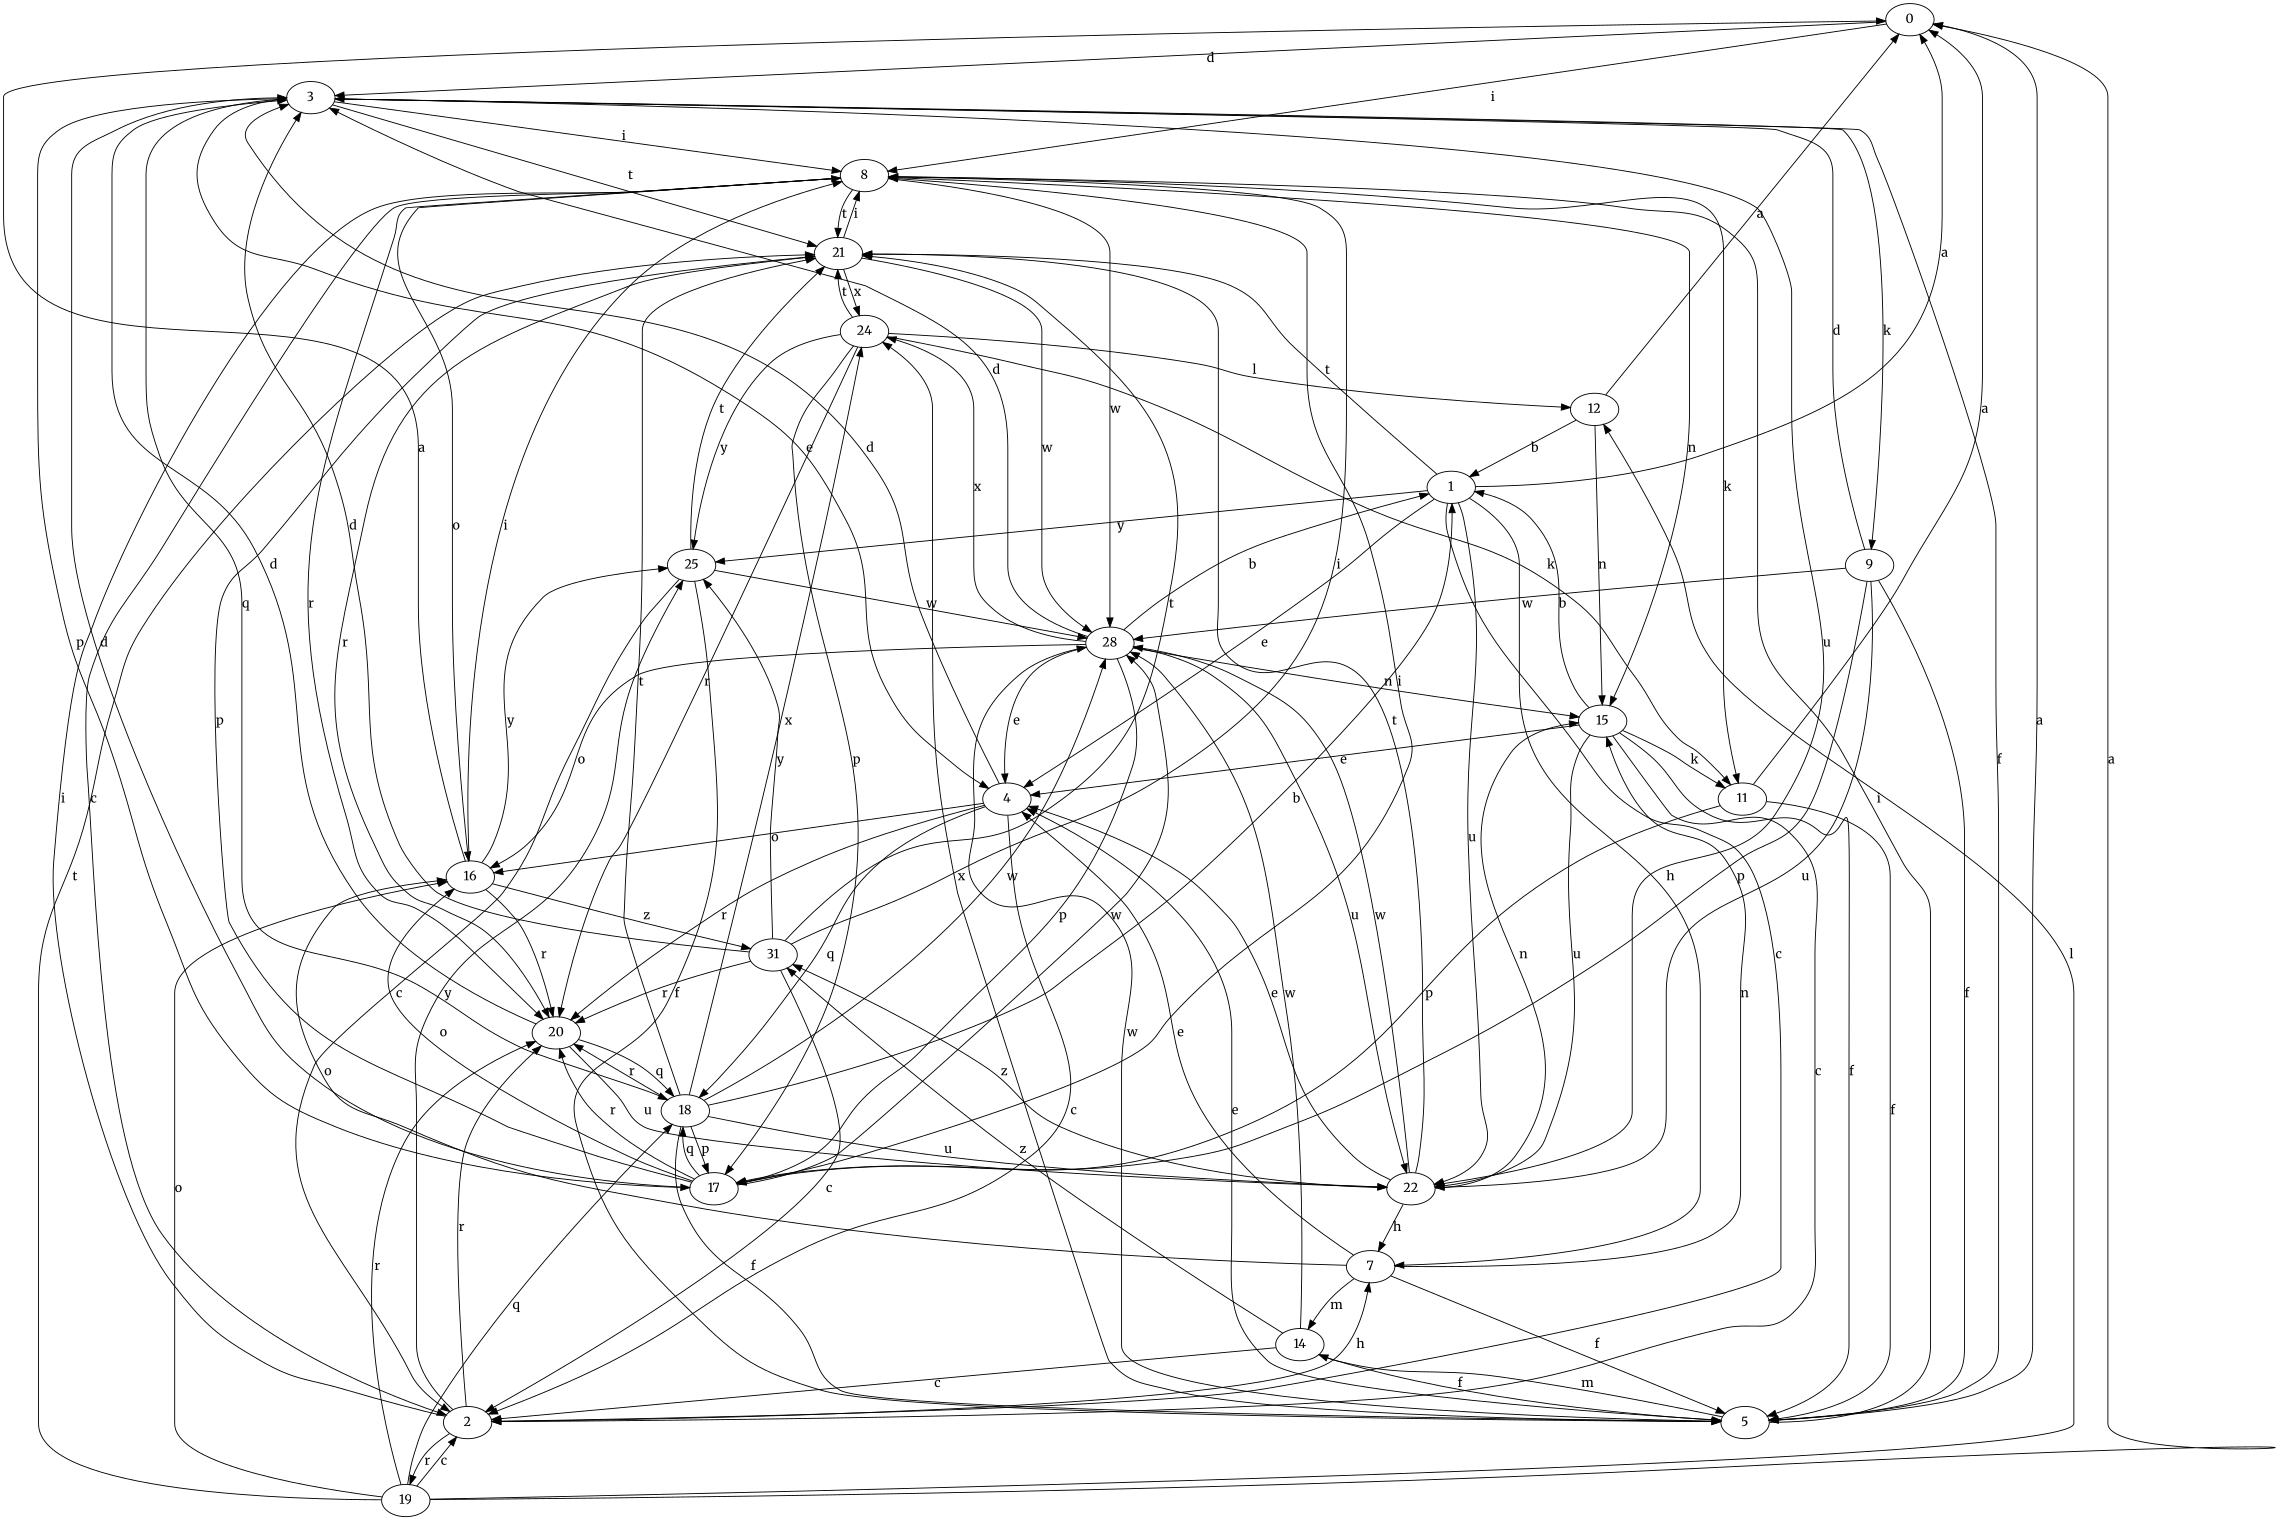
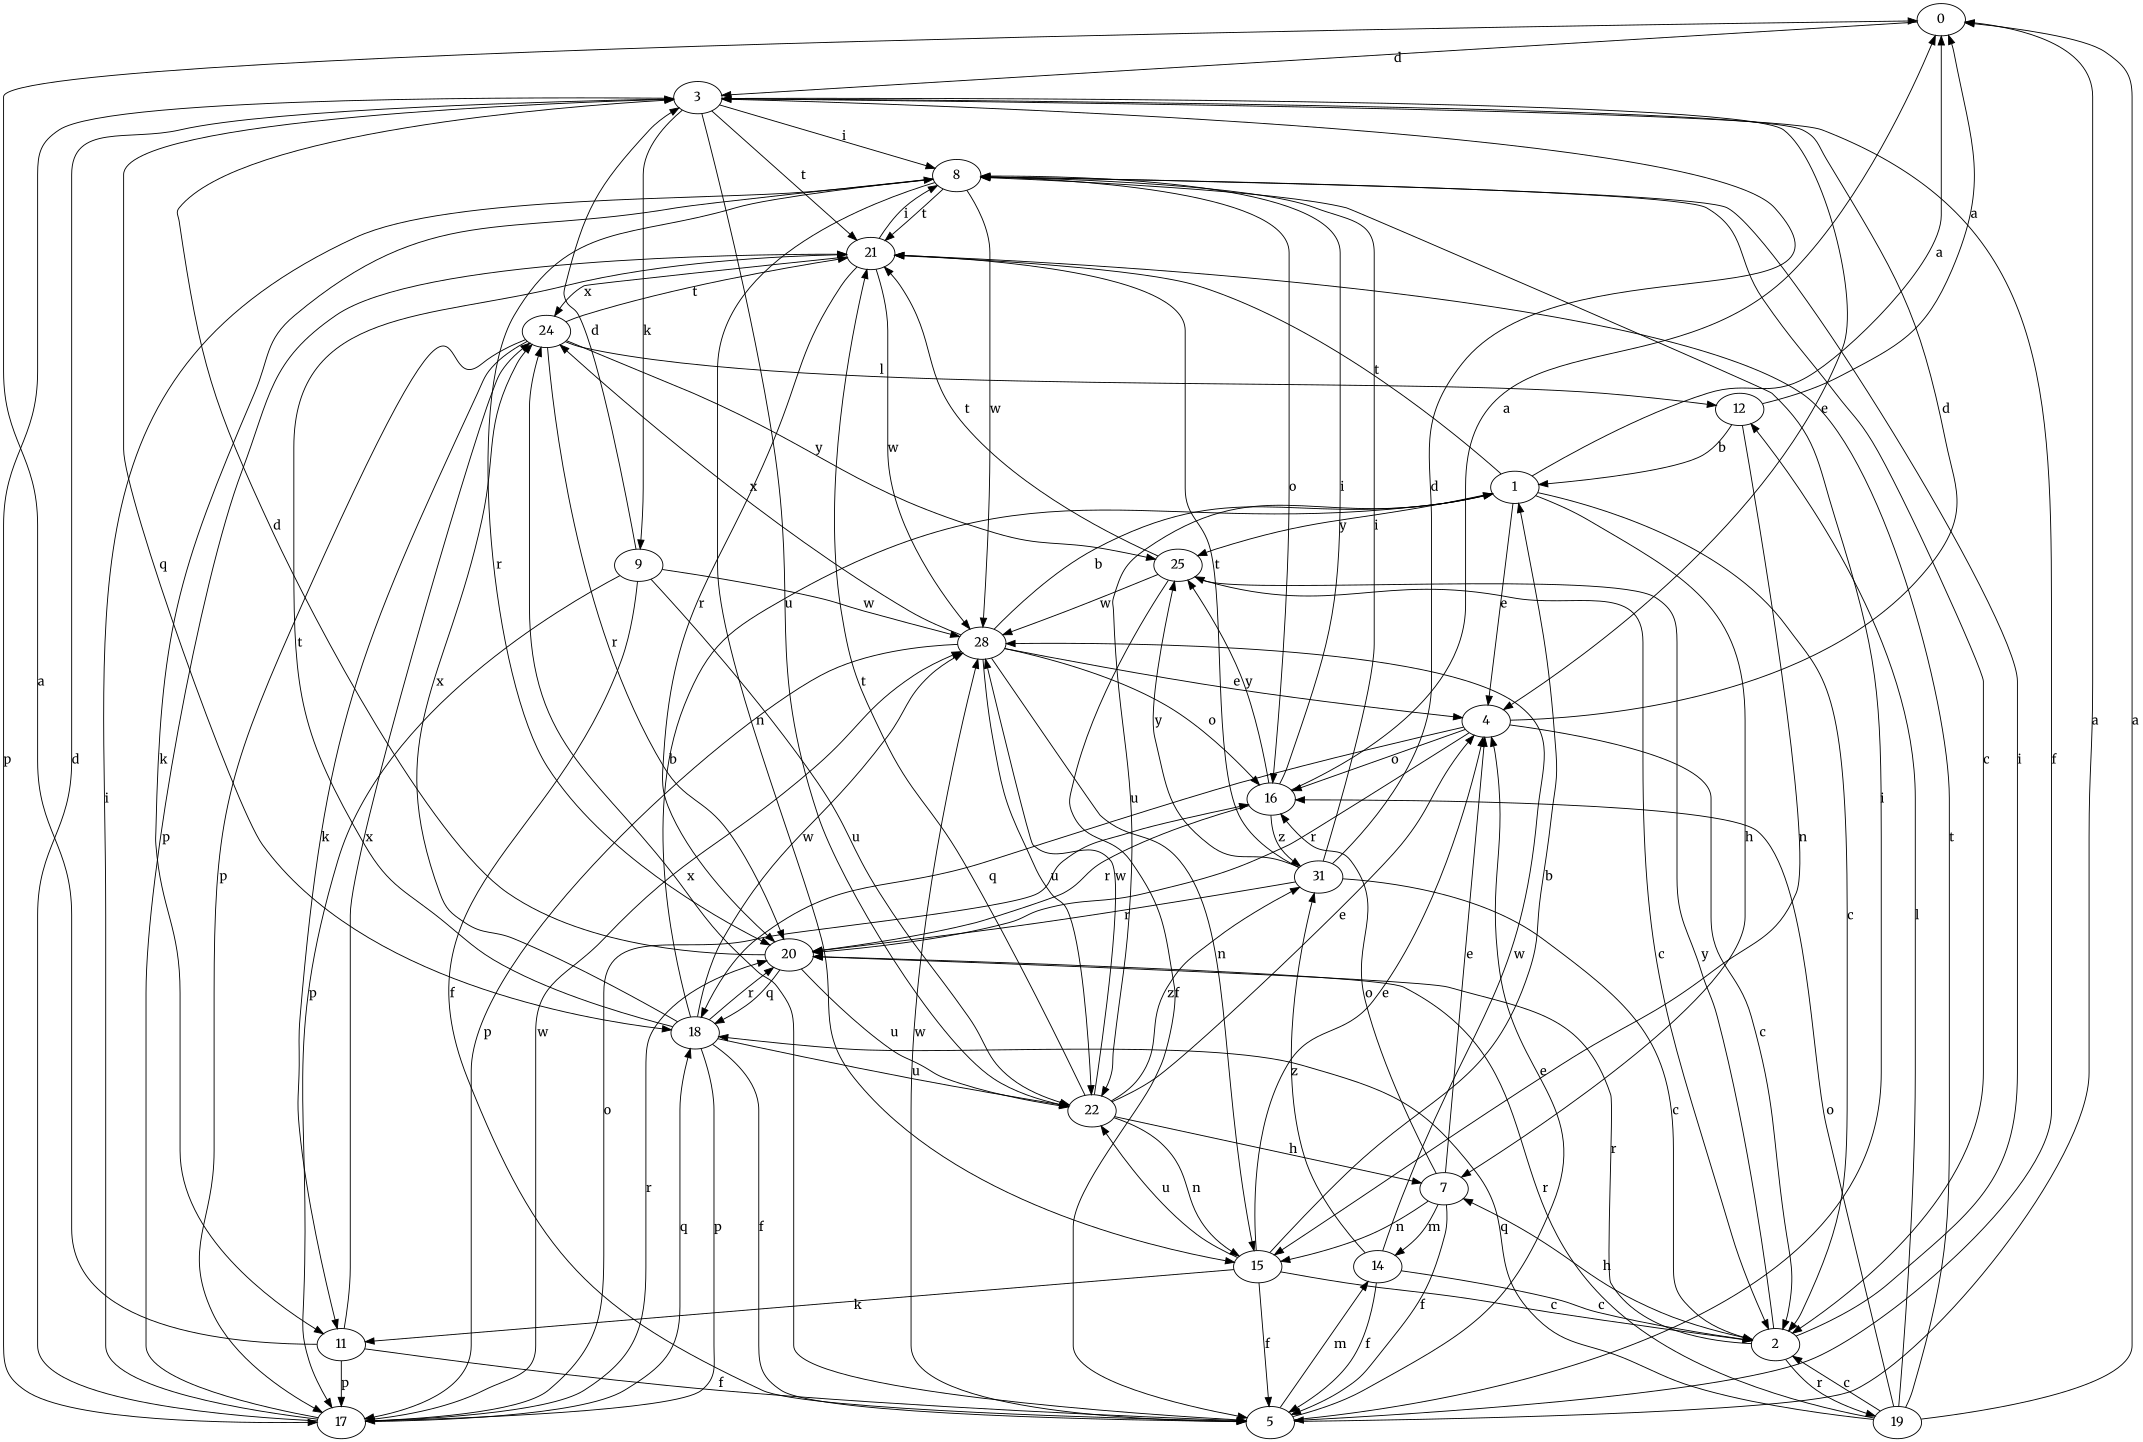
edge "0" -> "8": removed, label "i"
edge "28" -> "3": removed, label "d"
edge "11" -> "24": added, label "x"
